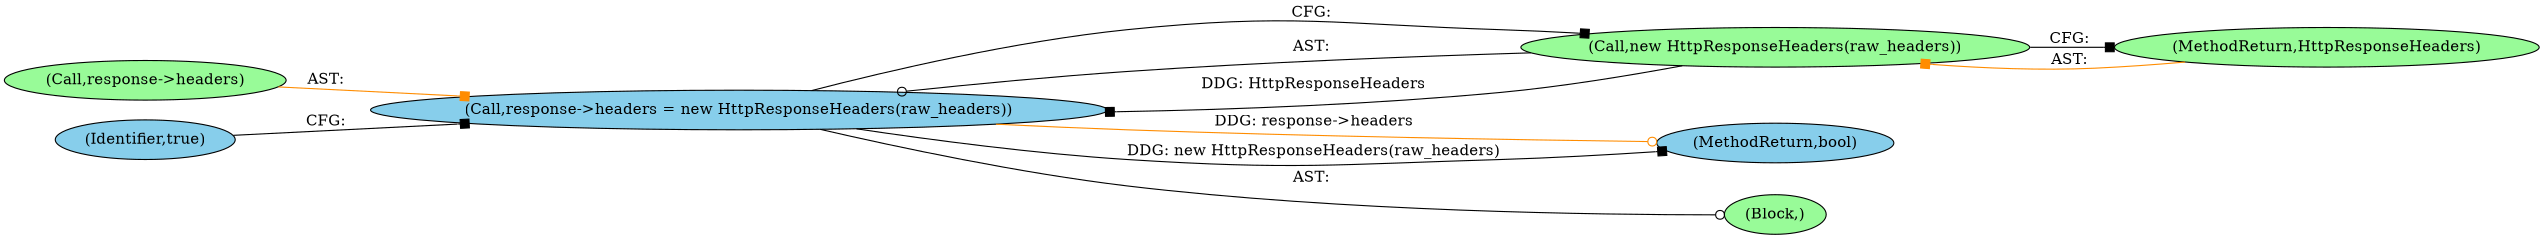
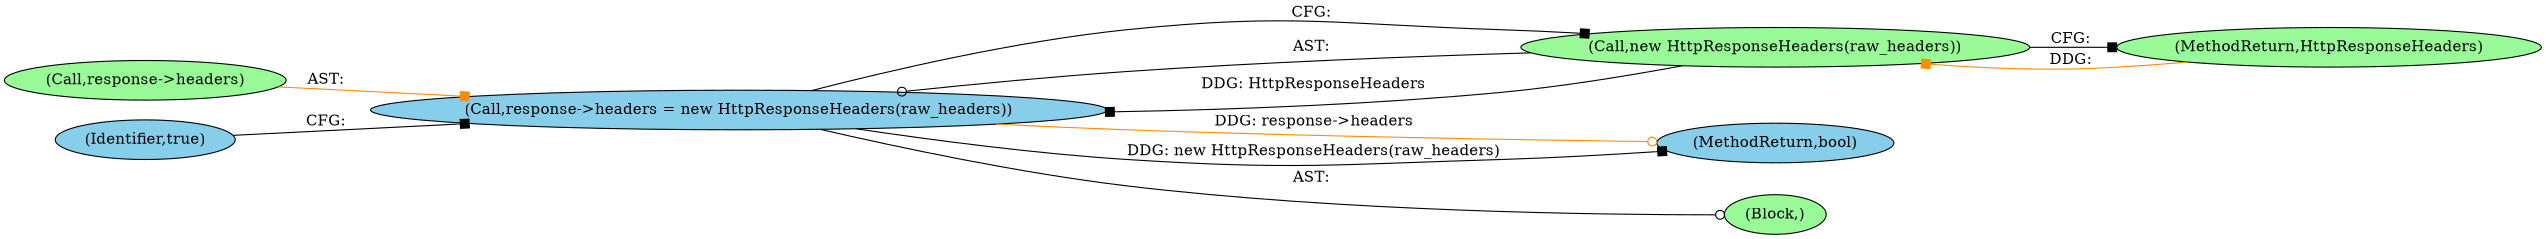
edge "(MethodReturn,HttpResponseHeaders)" -> "(Call,new HttpResponseHeaders(raw_headers))": label "AST: " -> "DDG: "
